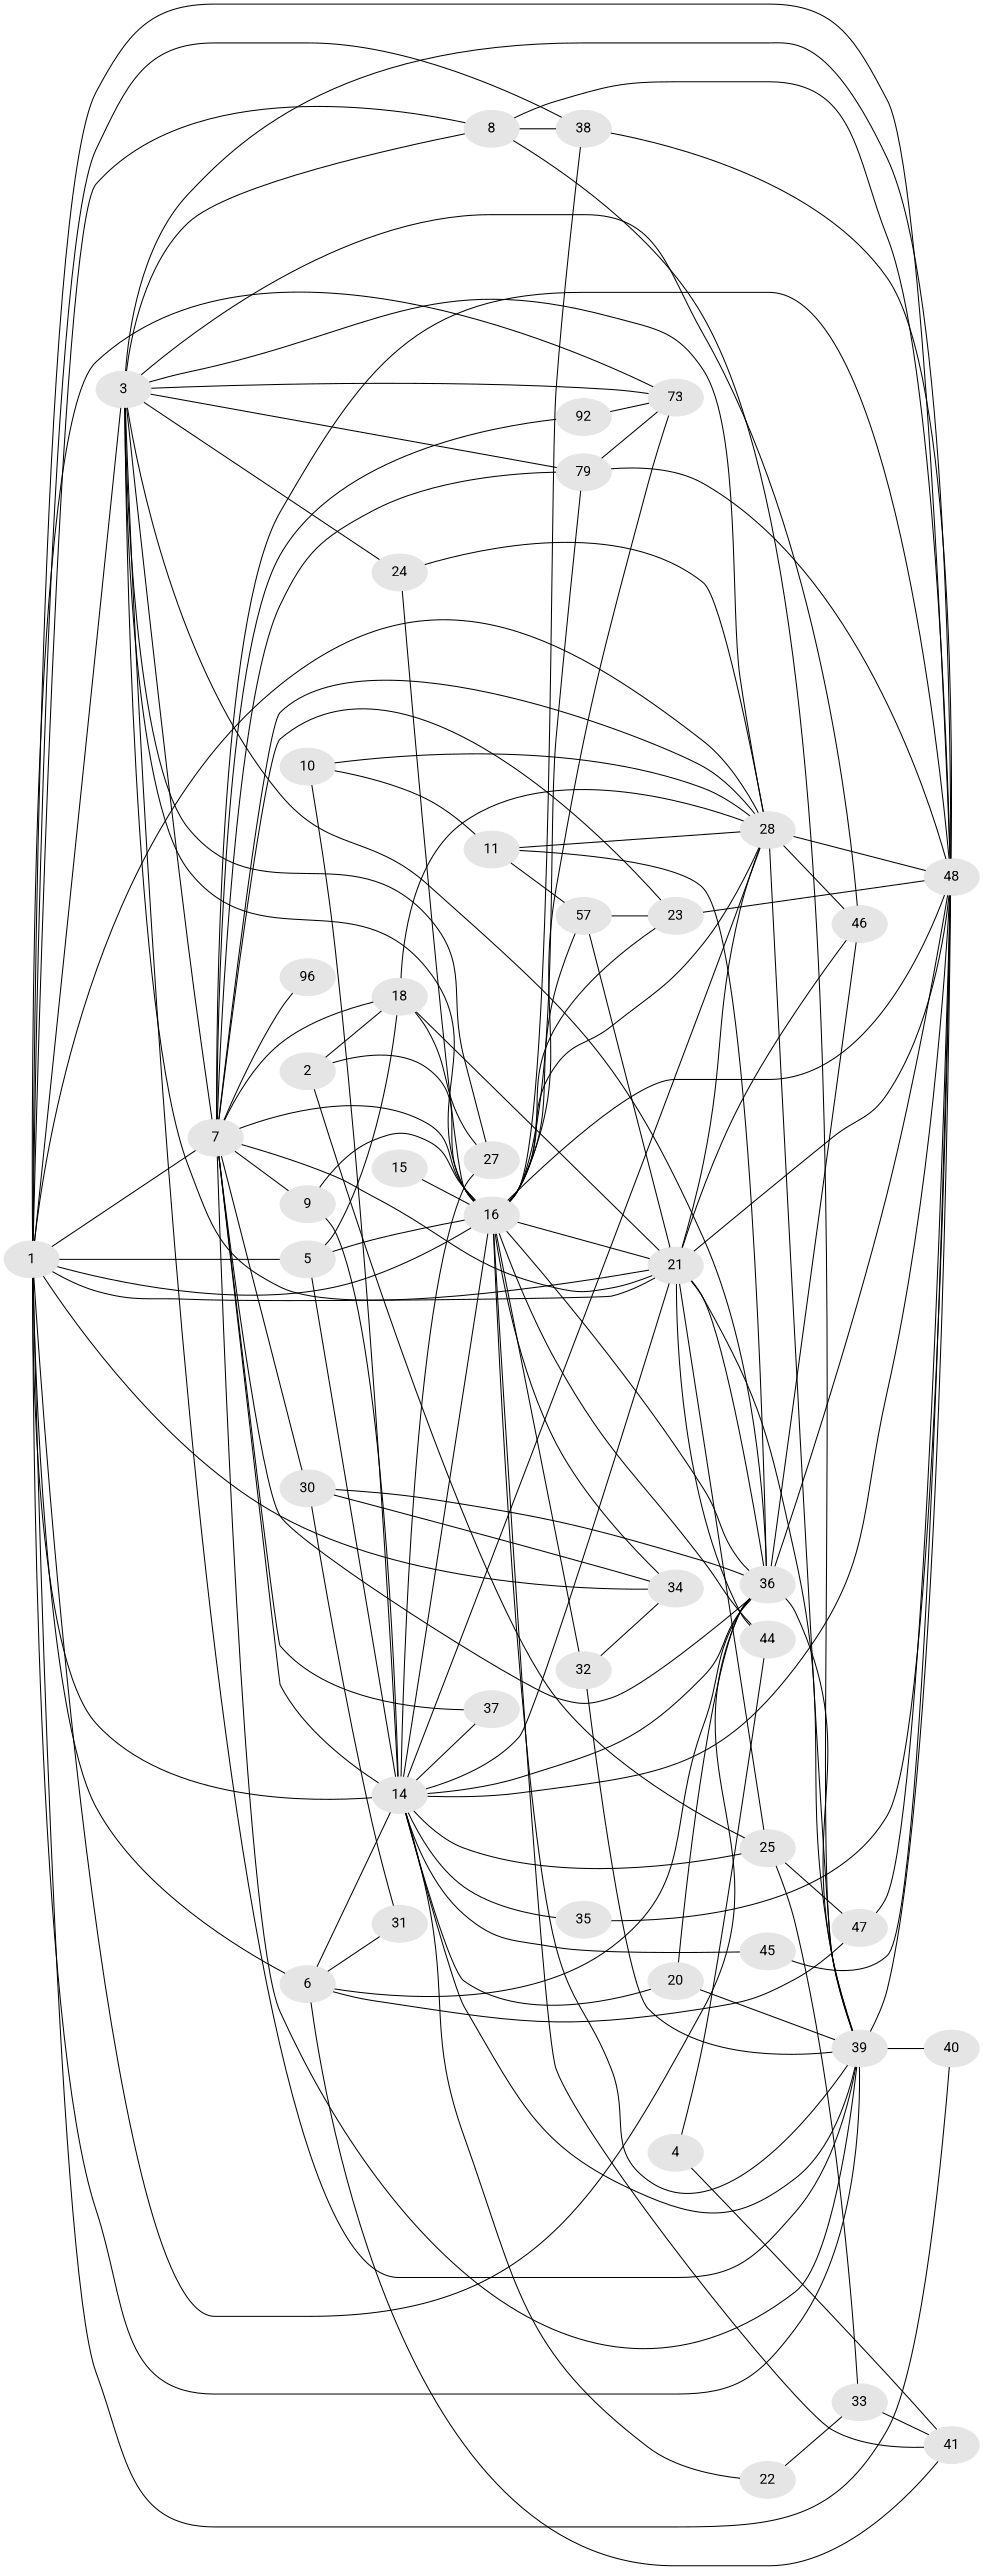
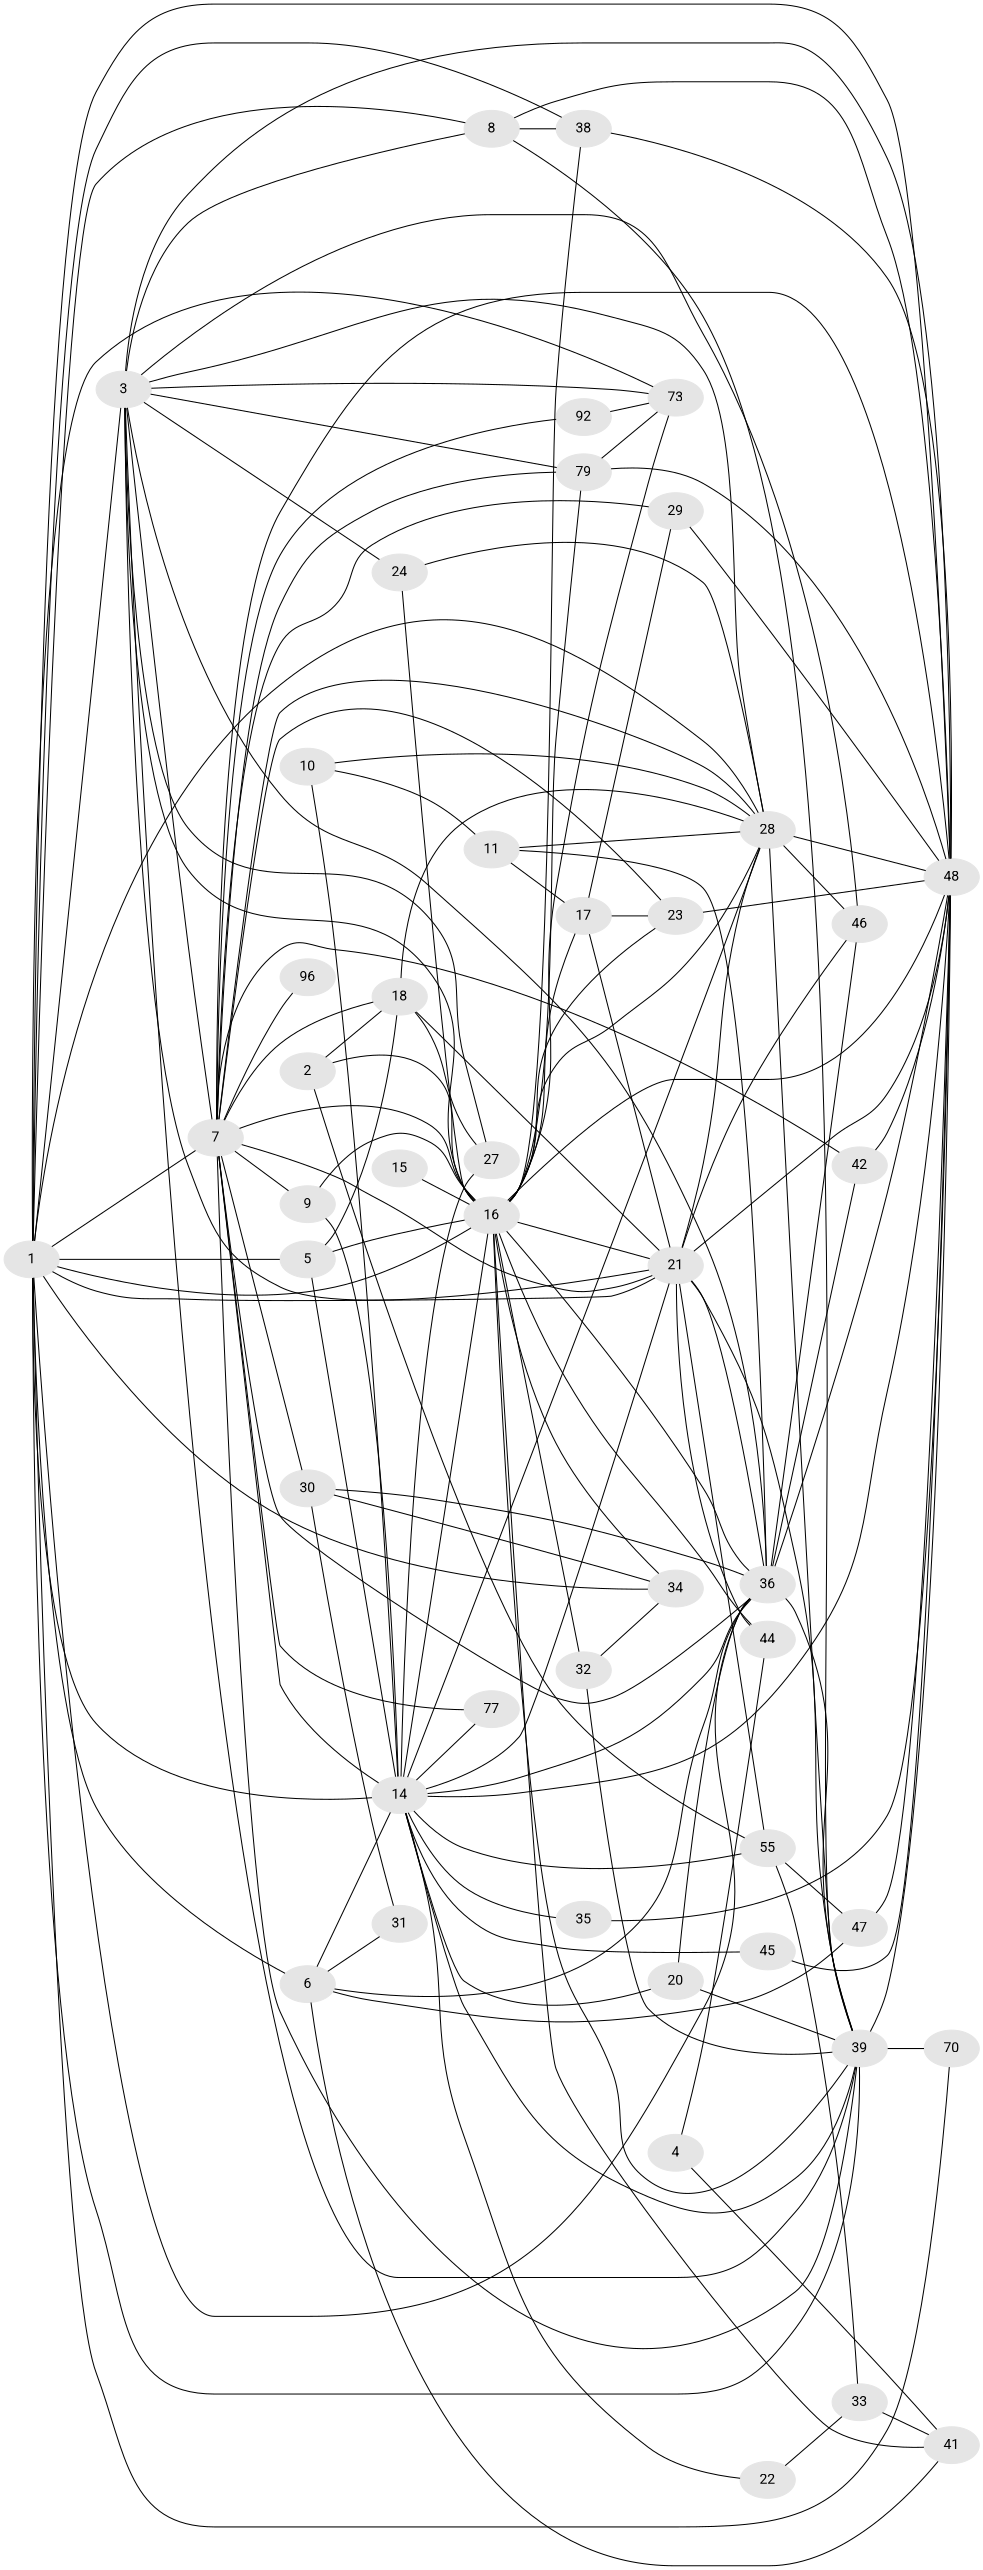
node "29": added
node "57": label "57" -> "17"
node "42": added
node "37": label "37" -> "77"
node "25": label "25" -> "55"
node "40": label "40" -> "70"
